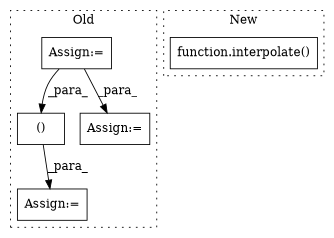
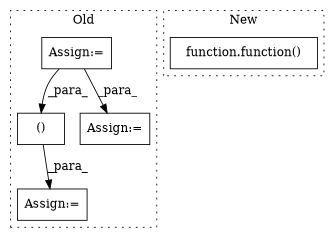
node "function.interpolate()": label "function.interpolate()" -> "function.function()"
